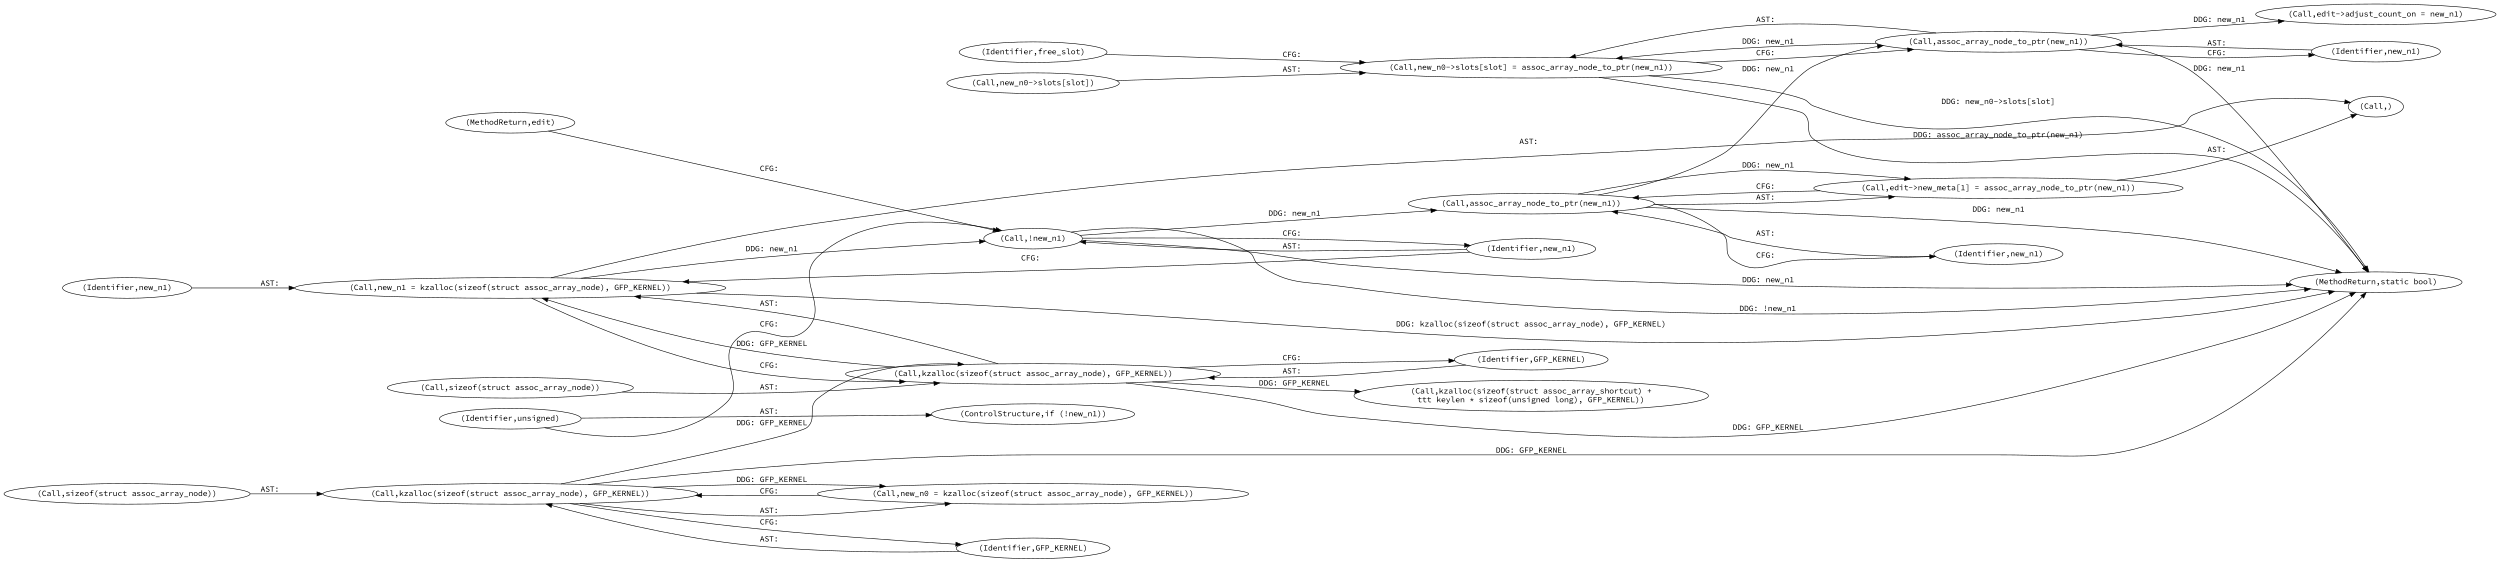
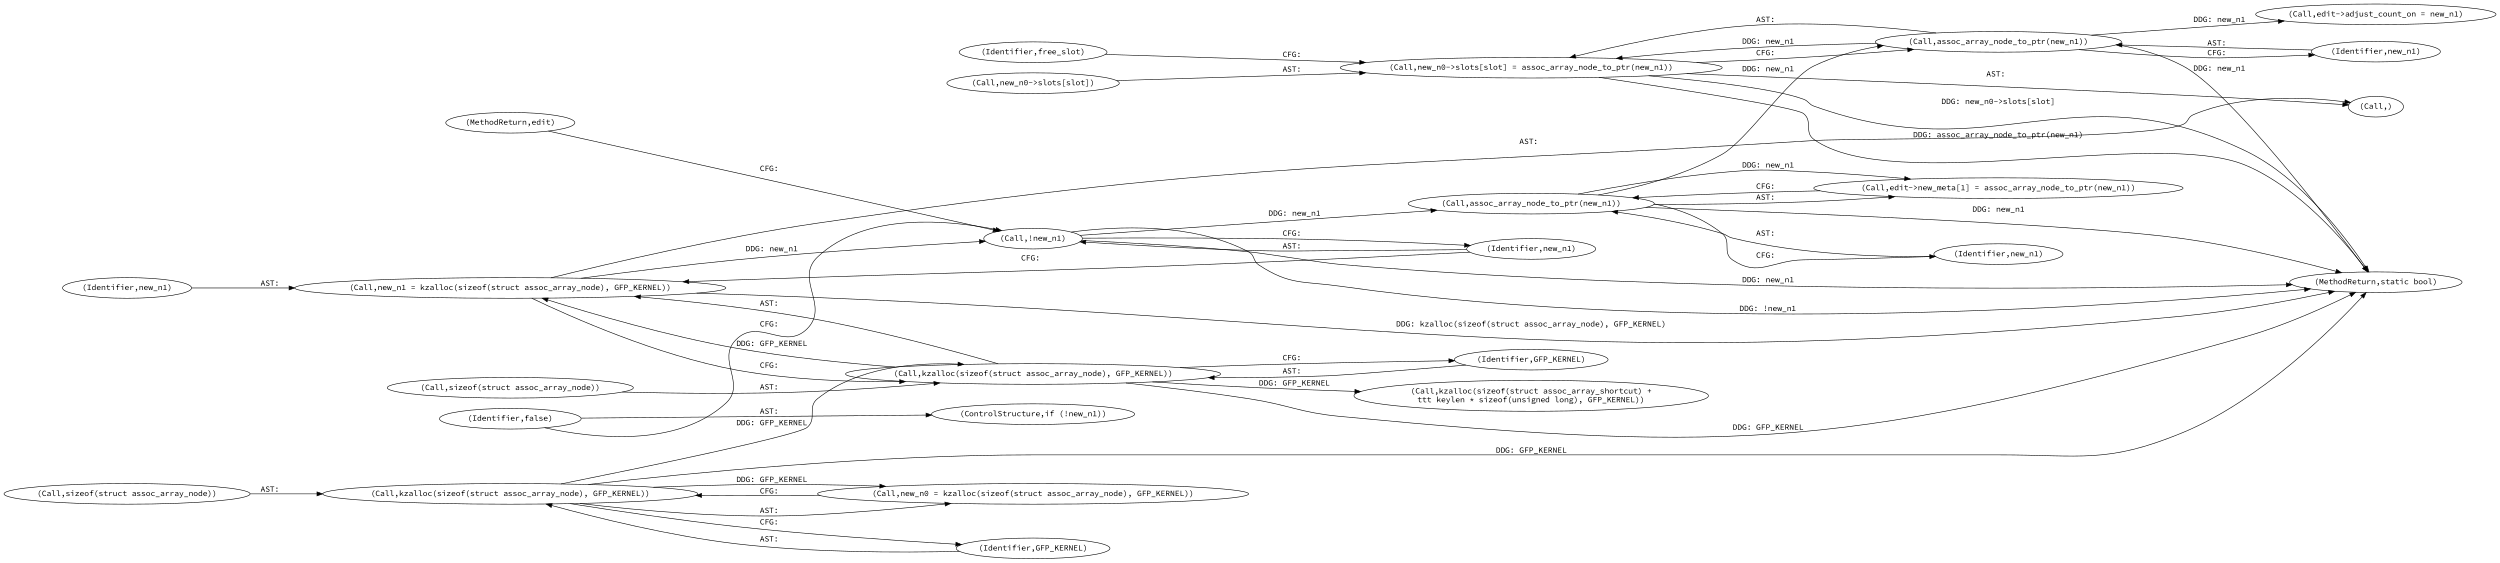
edge "(Call,edit->new_meta[1] = assoc_array_node_to_ptr(new_n1))" -> "(Call,)": now "(Call,new_n0->slots[slot] = assoc_array_node_to_ptr(new_n1))" -> "(Call,)"
node "(Identifier,unsigned)": label "(Identifier,unsigned)" -> "(Identifier,false)"
